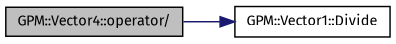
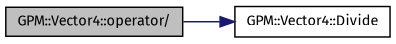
node "GPM::Vector1::Divide": label "GPM::Vector1::Divide" -> "GPM::Vector4::Divide"
